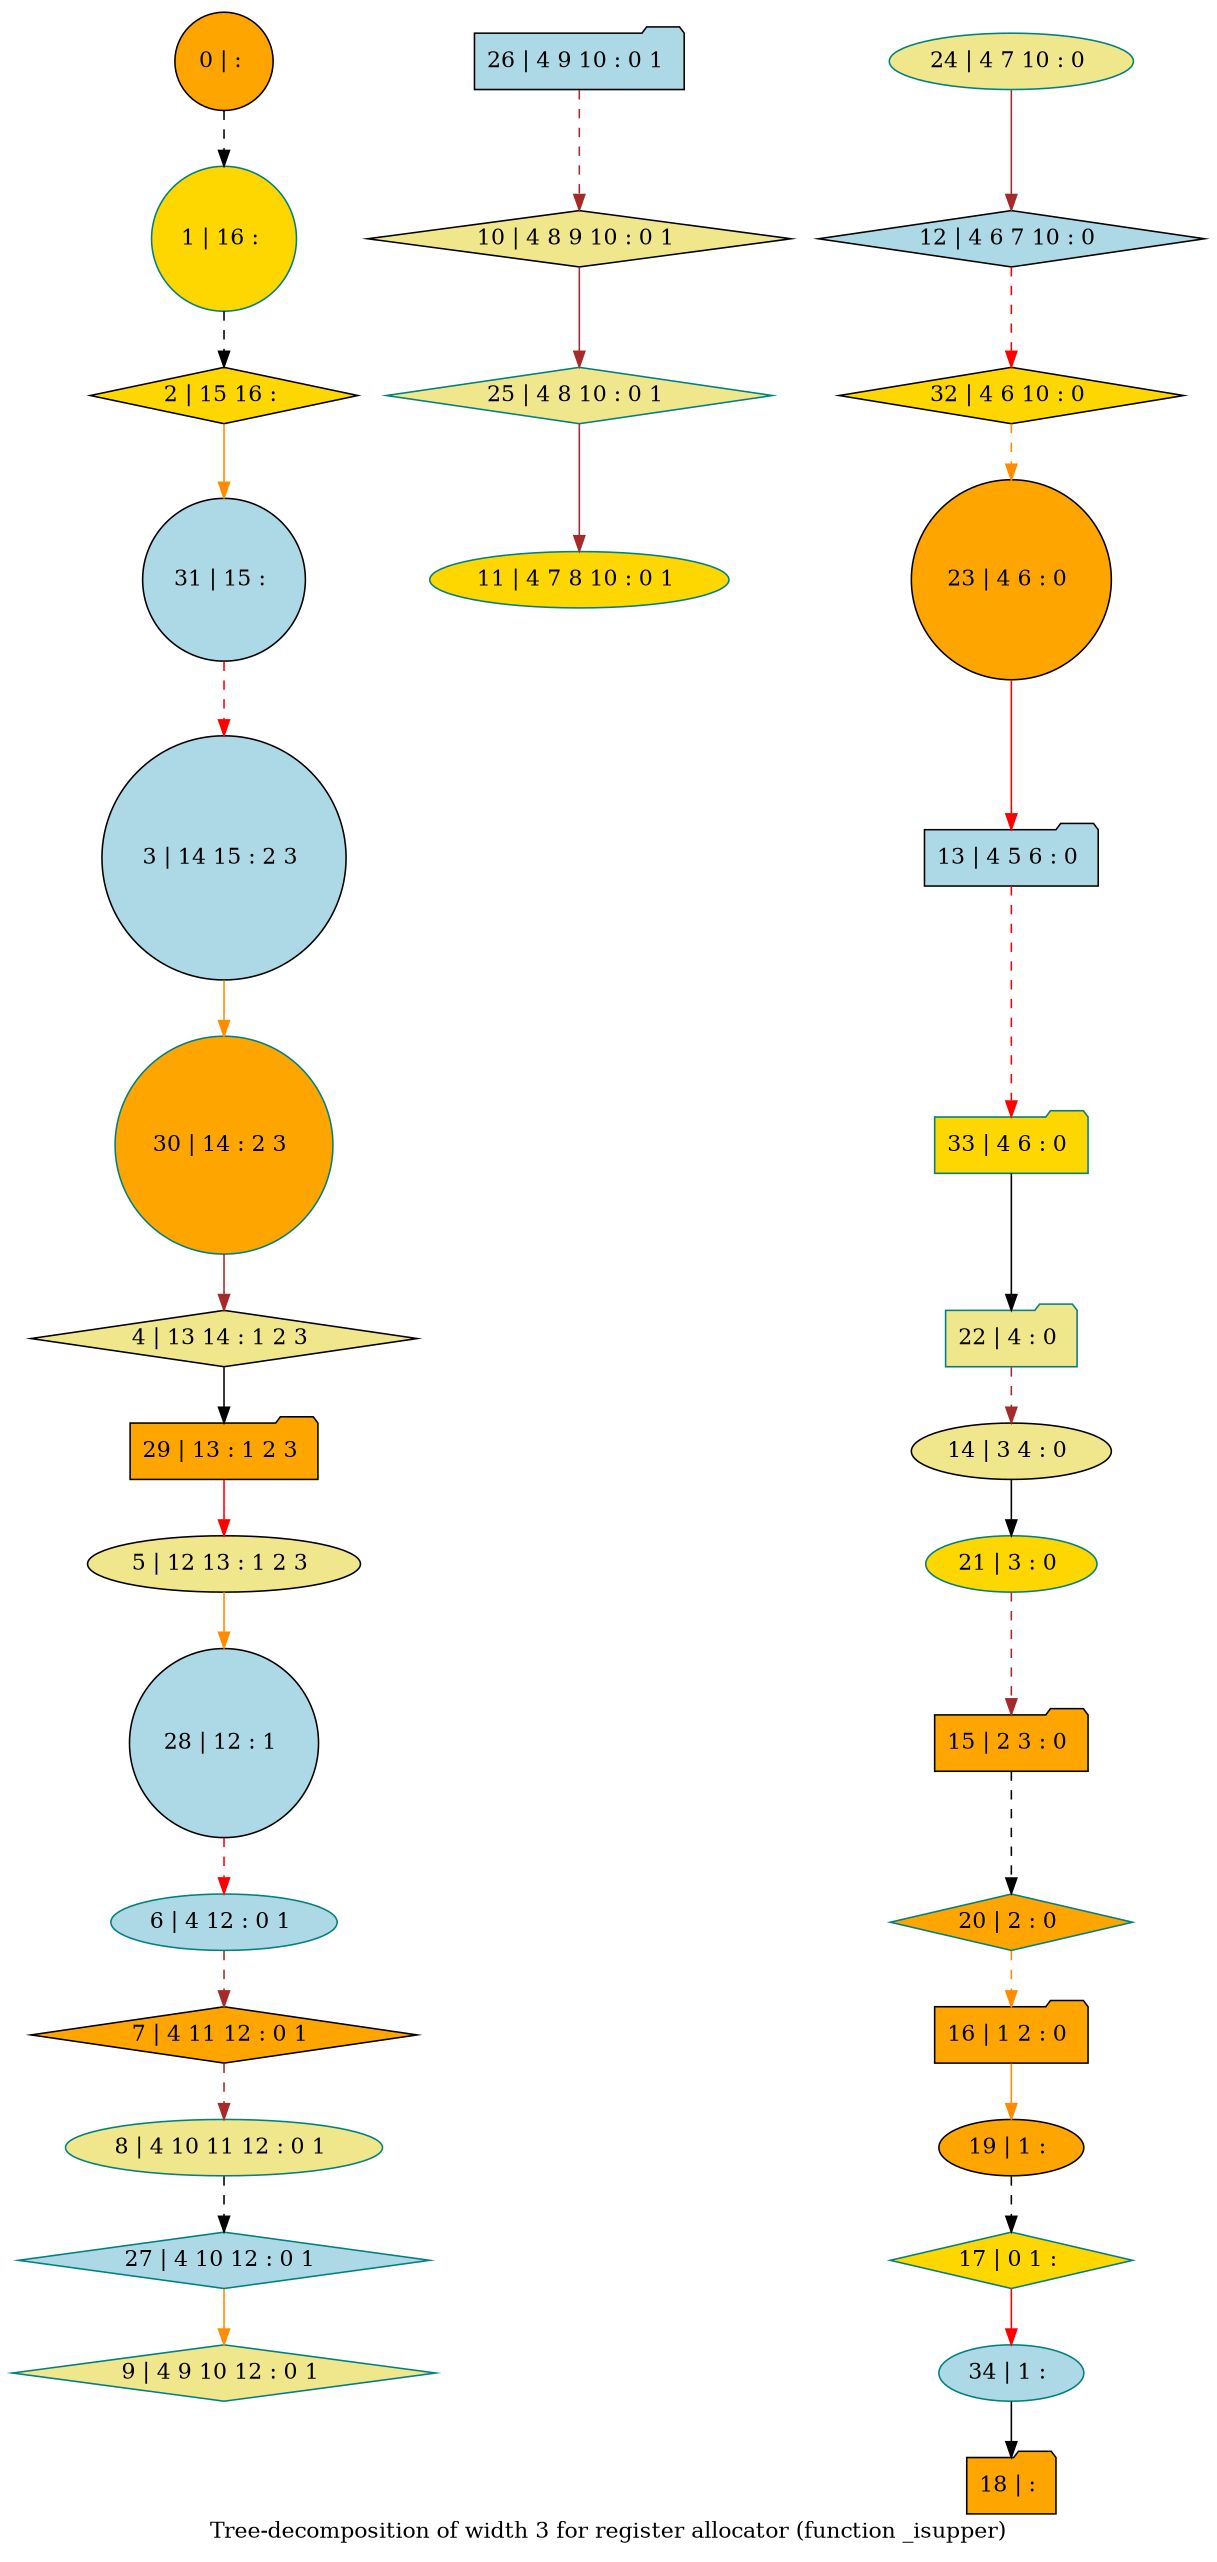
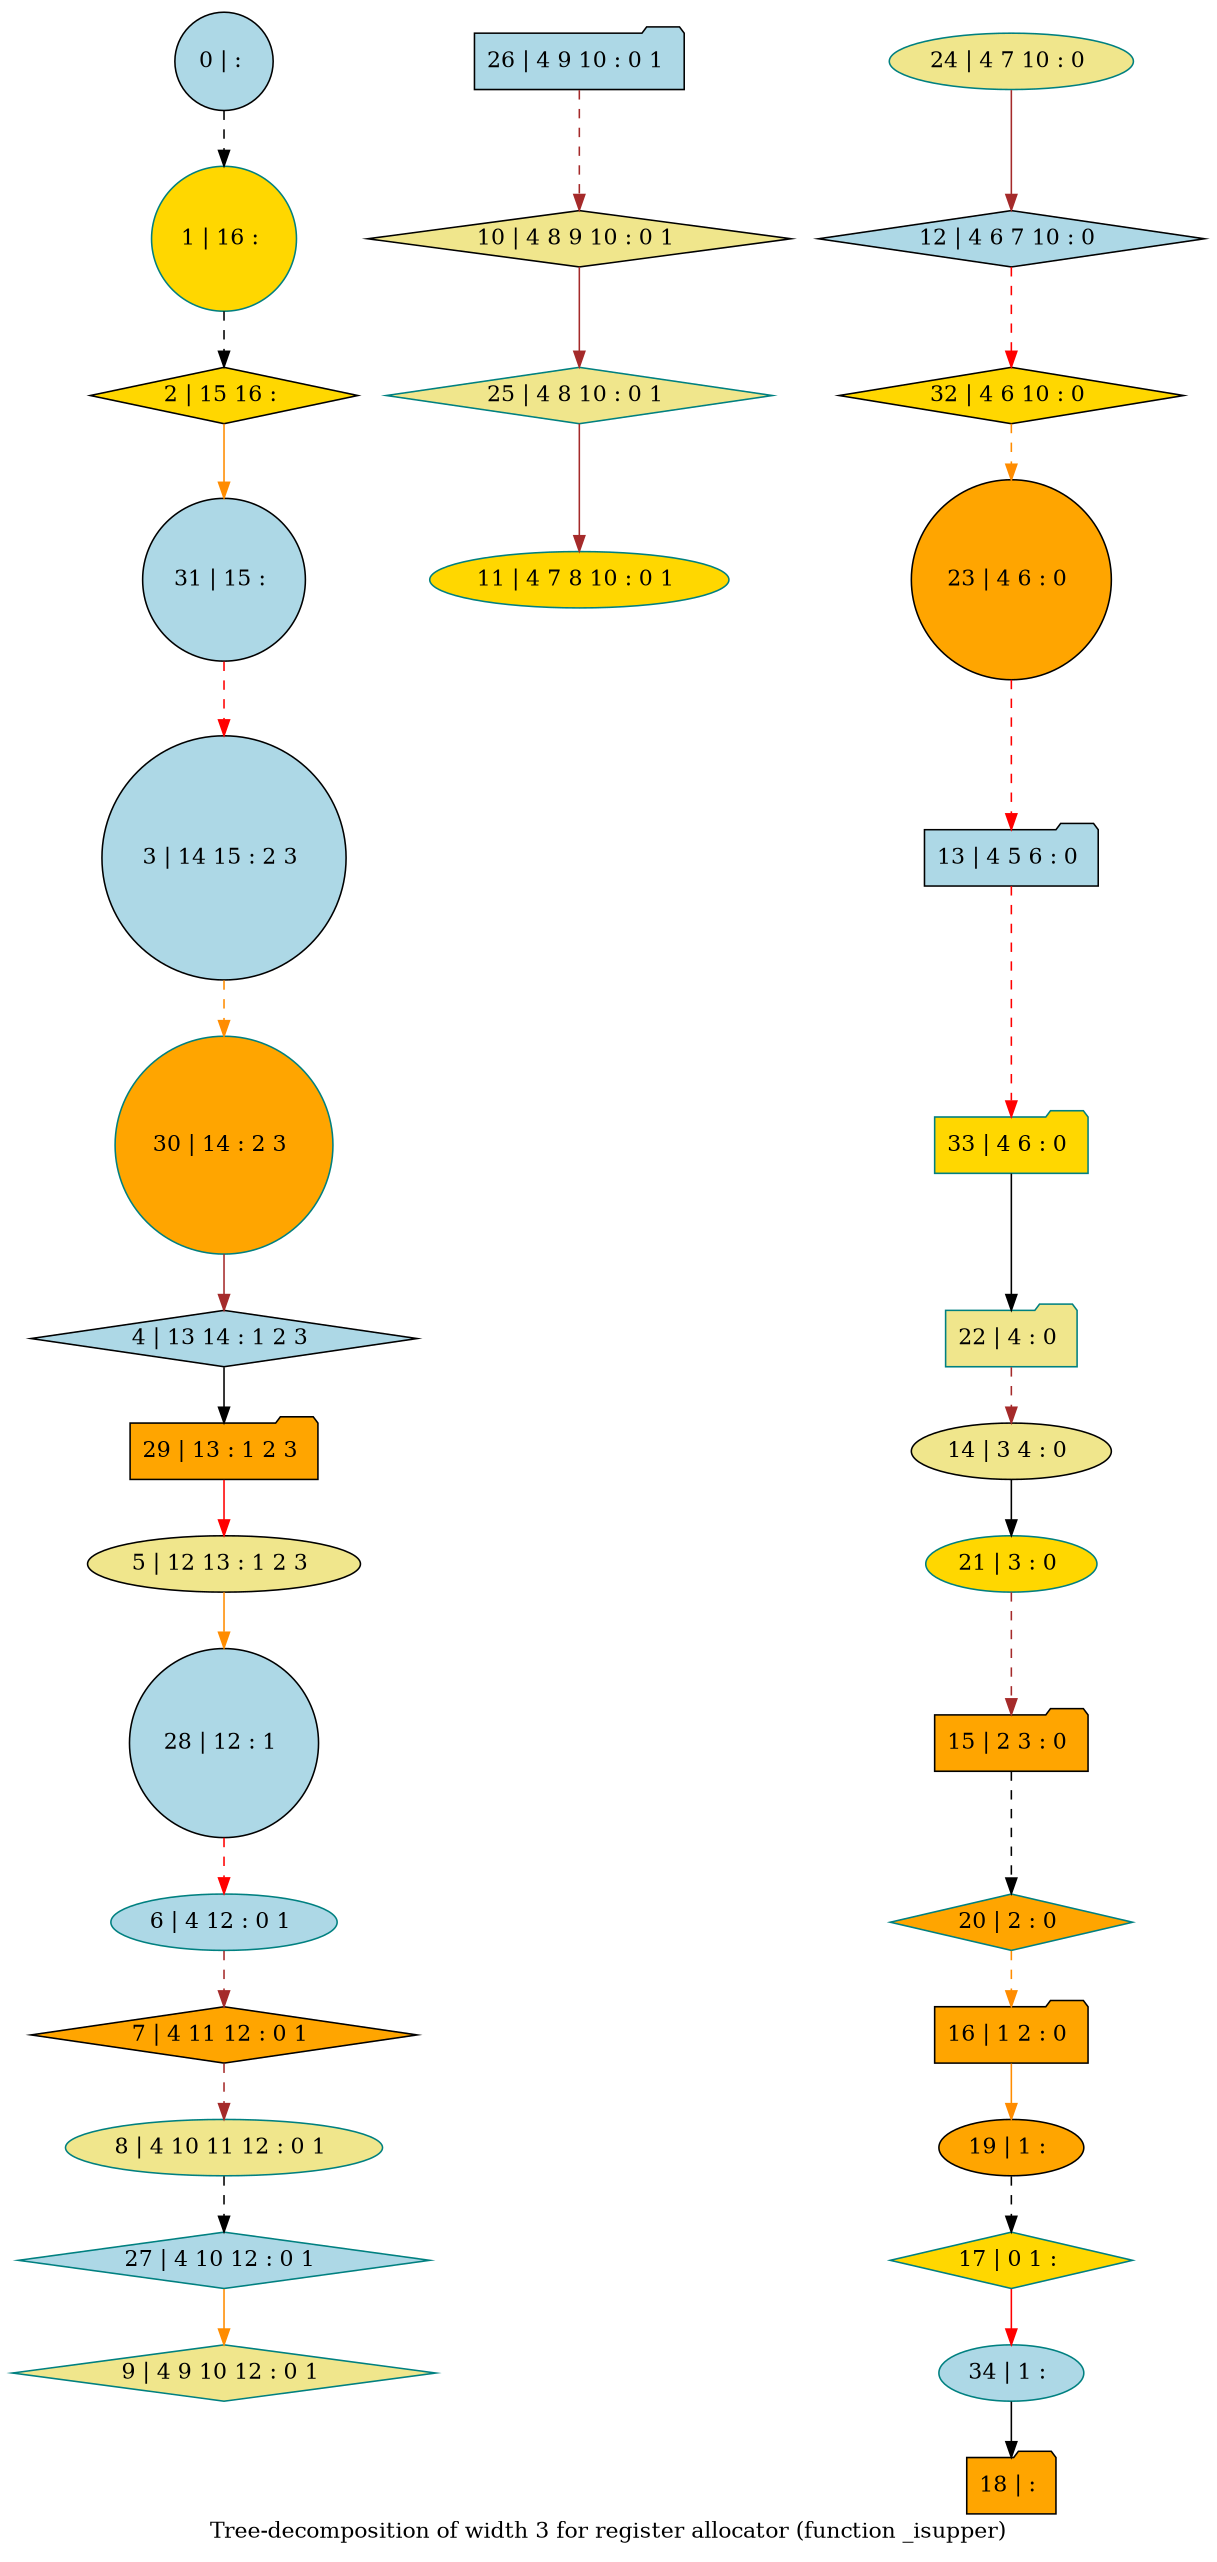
node "0 | :": fillcolor orange -> lightblue
edge "23 | 4 6 : 0" -> "13 | 4 5 6 : 0": style solid -> dashed
edge "3 | 14 15 : 2 3" -> "30 | 14 : 2 3": style solid -> dashed
node "4 | 13 14 : 1 2 3": fillcolor khaki -> lightblue
